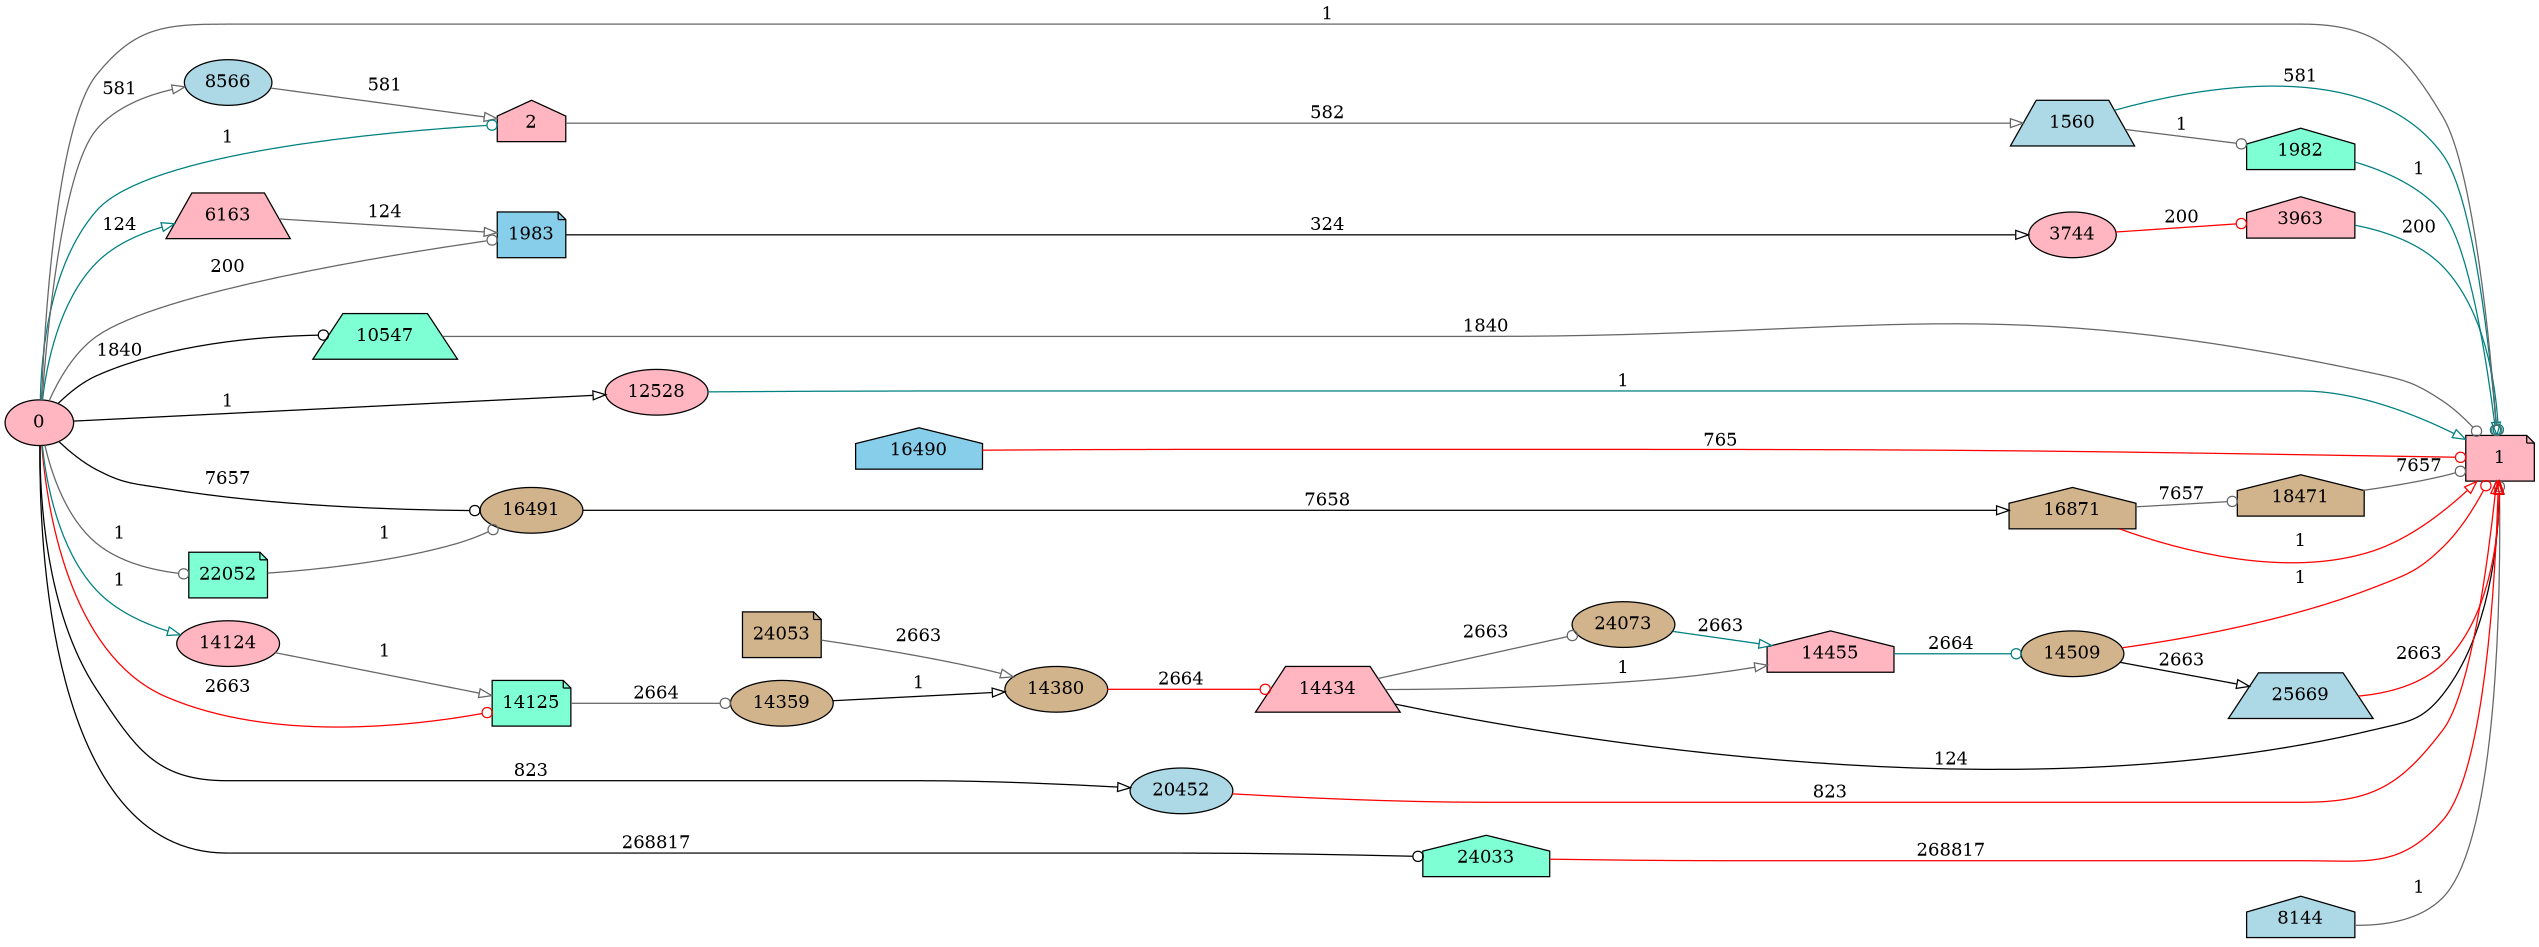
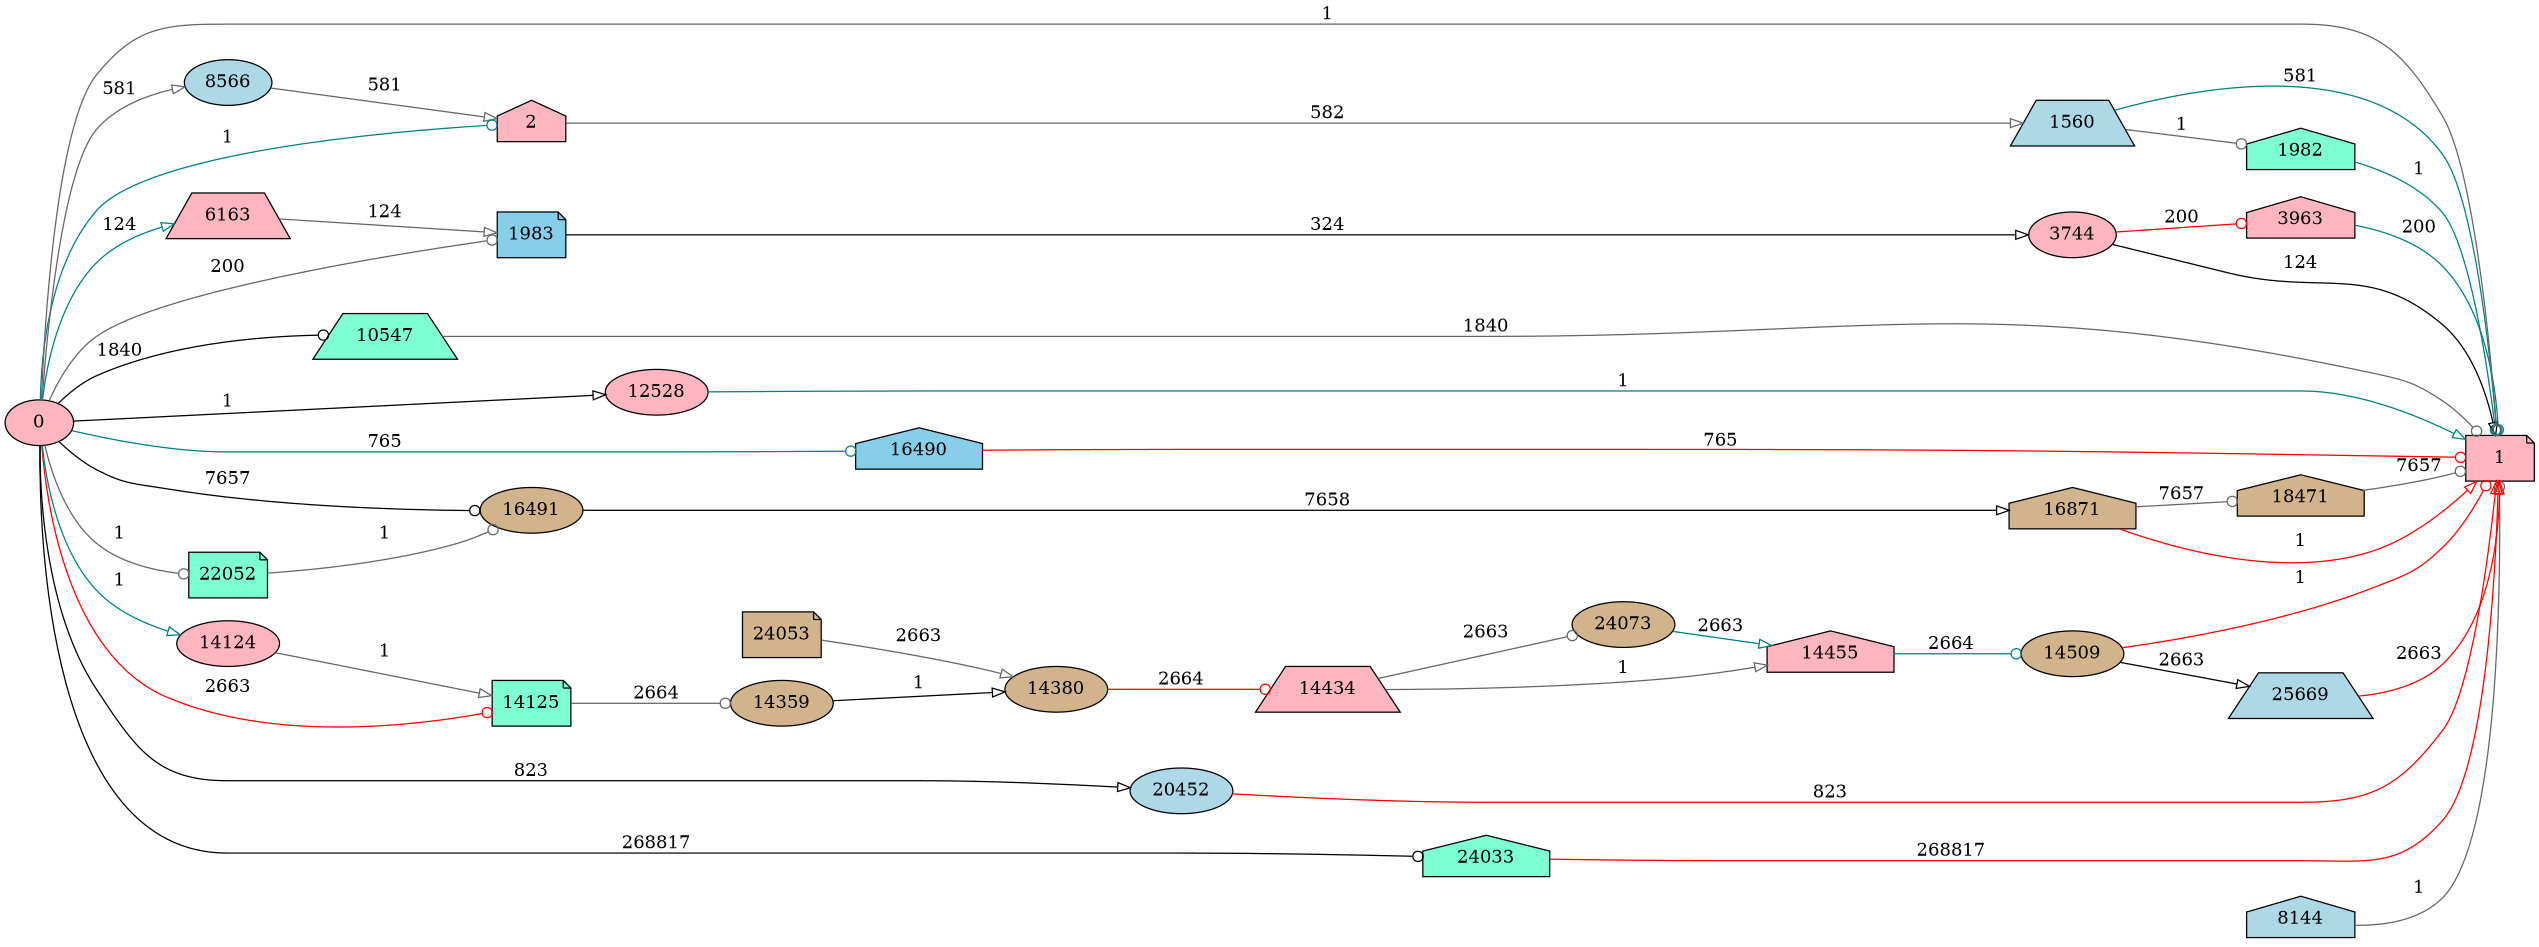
edge "1560" -> "1": arrowhead onormal -> odot
edge "0" -> "16490": added, label "765"
edge "14434" -> "1": now "3744" -> "1"
